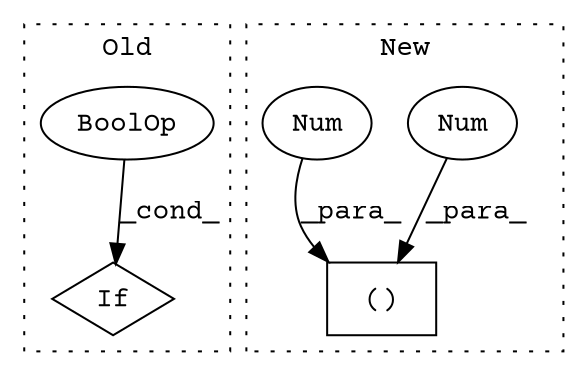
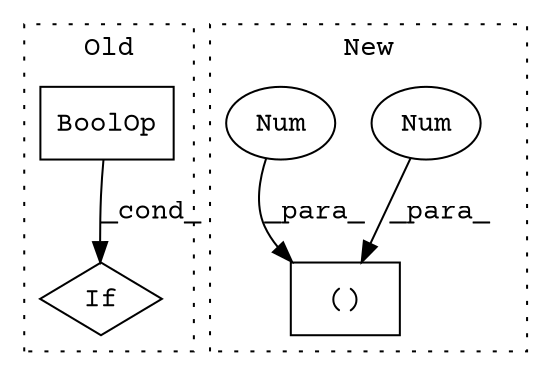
node "BoolOp": shape ellipse -> box
